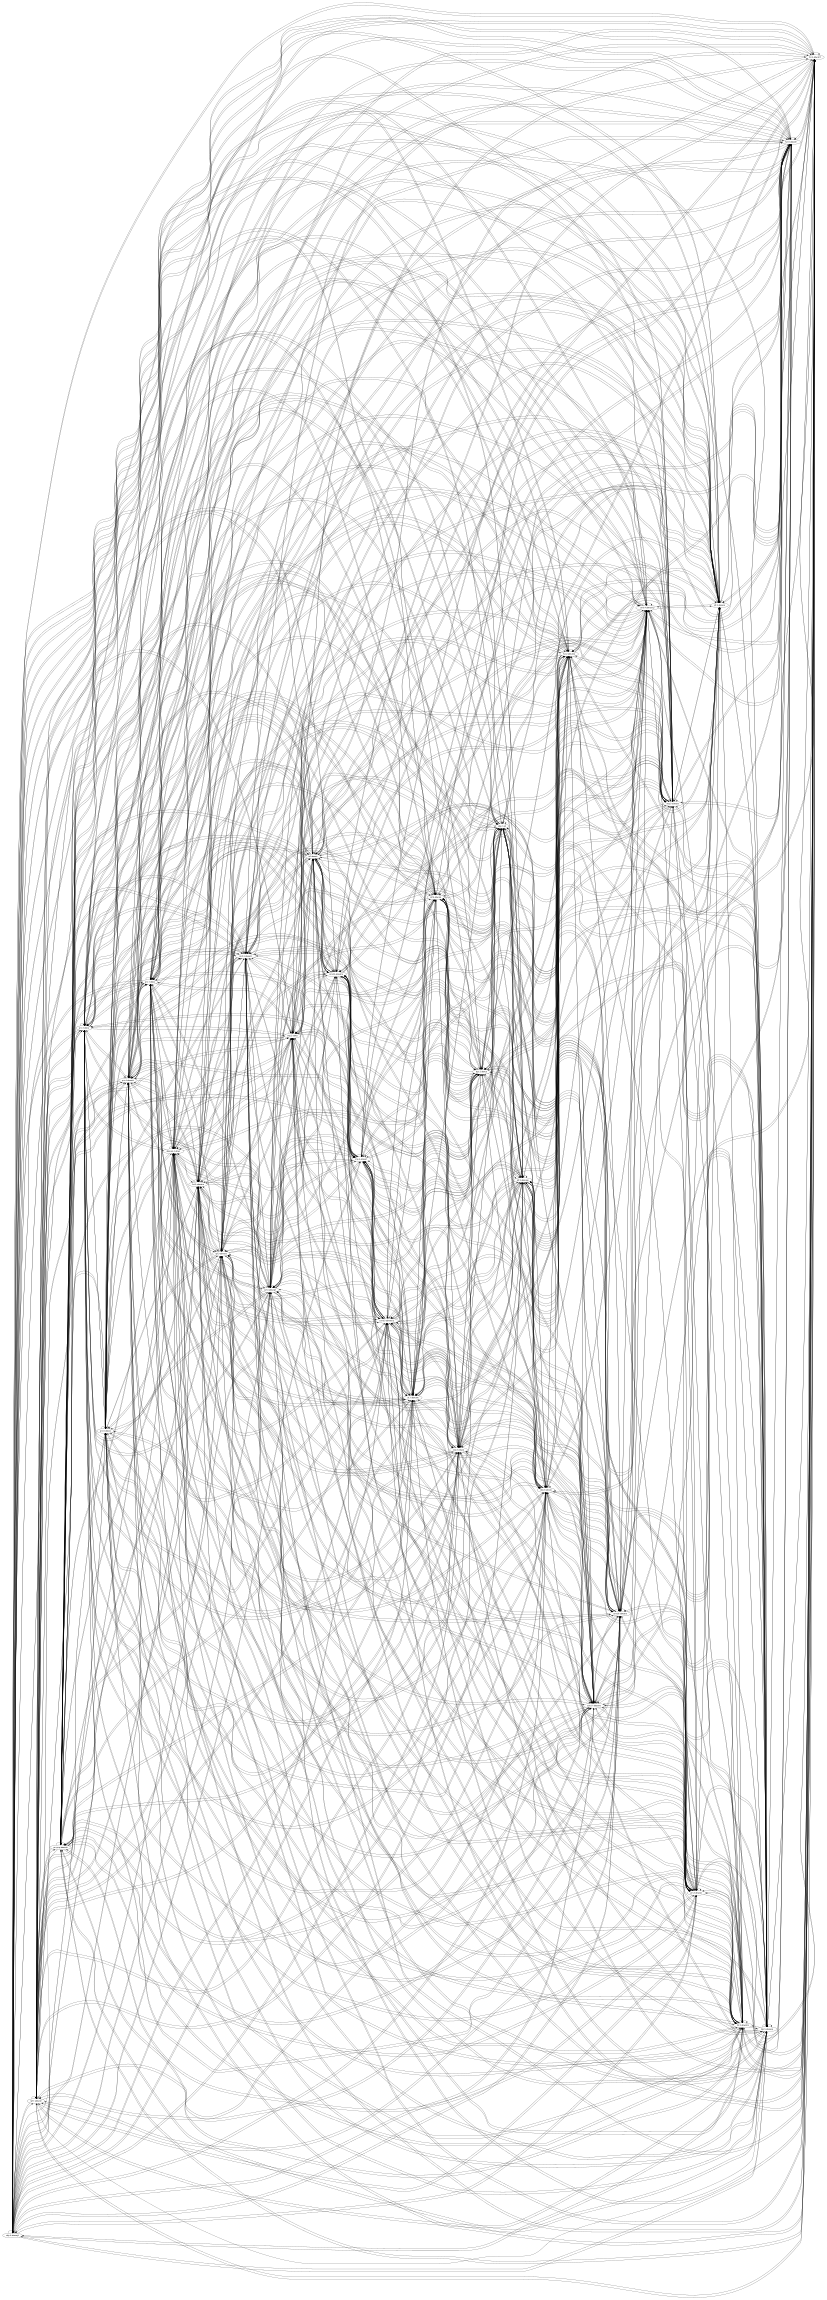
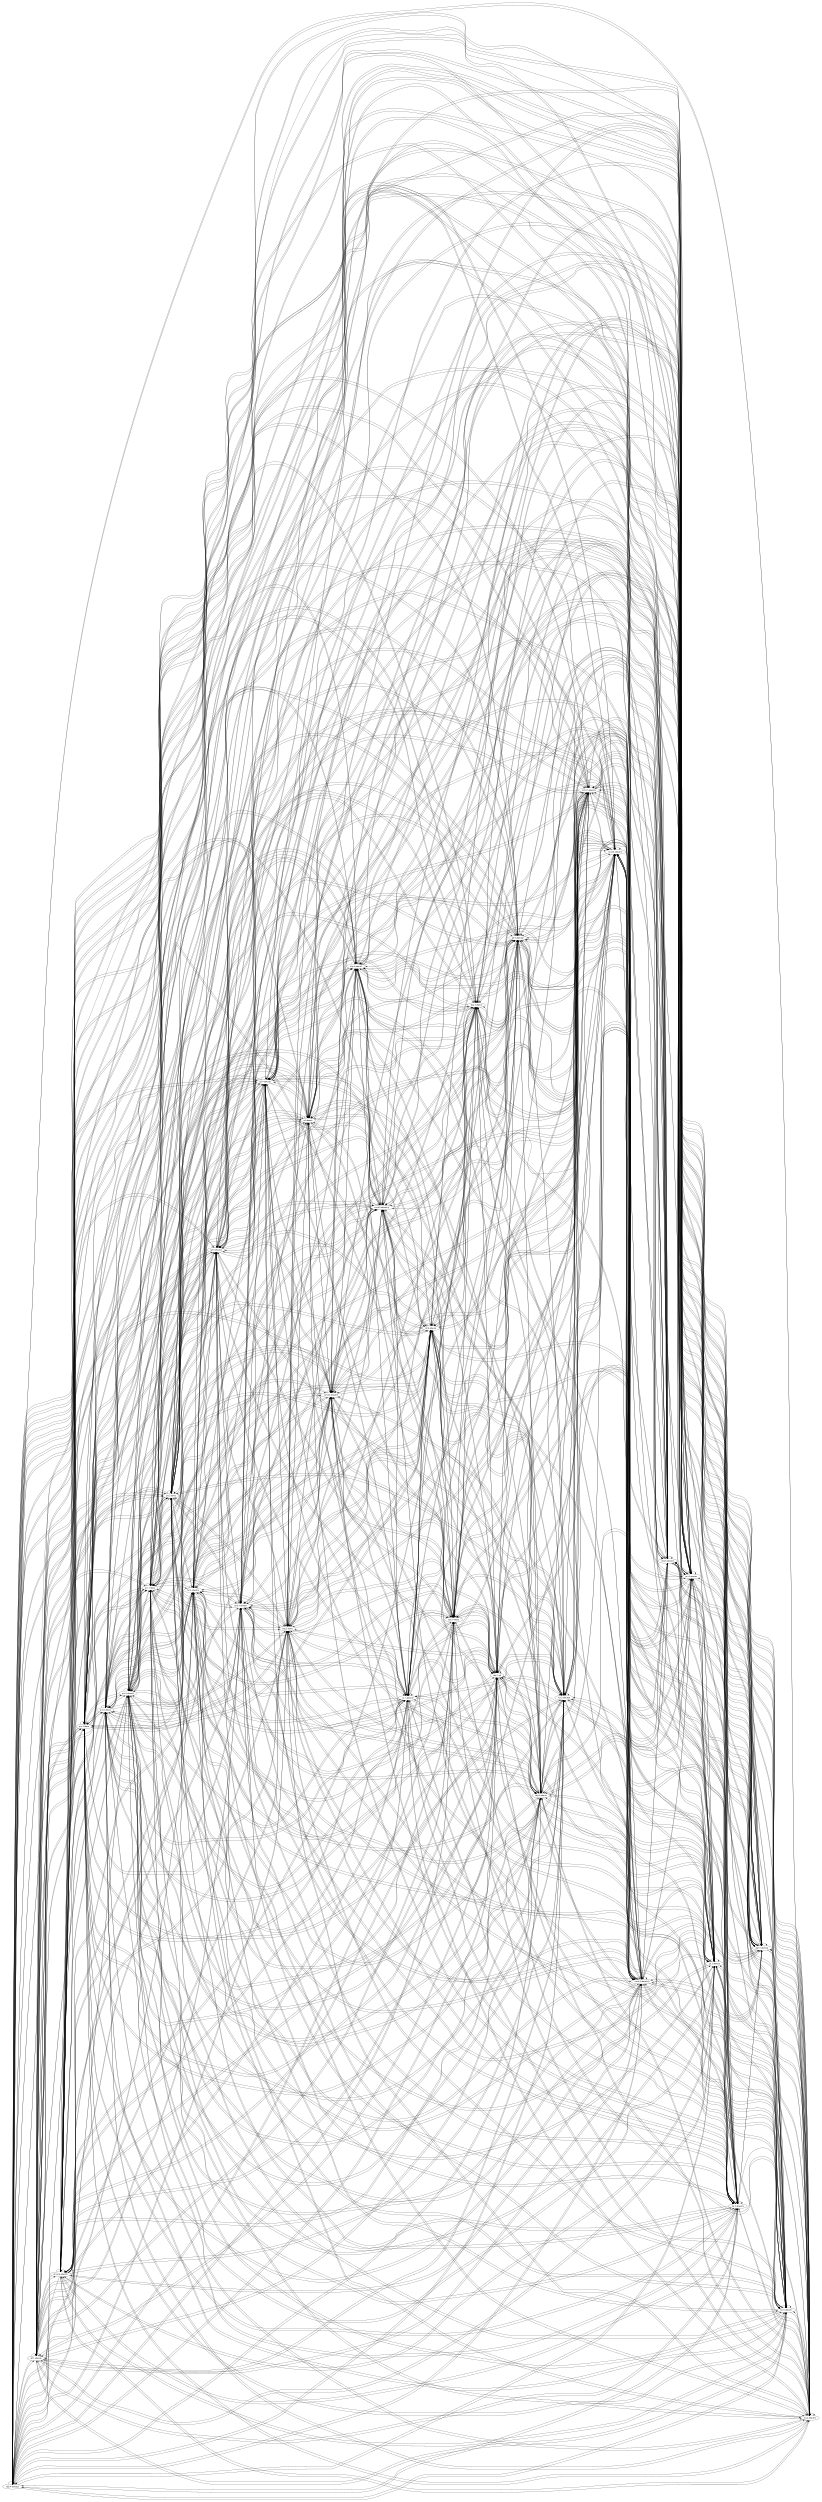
edge "fut.6-abwatrɔ̃" -> "fut.5-abwatre": removed
node "abwasɑ.2-abwa": label "abwasɑ.2-abwa" -> "prs.2-abwa"
edge "cond.5-abwatrije" -> "cond.6-abwatre": removed
